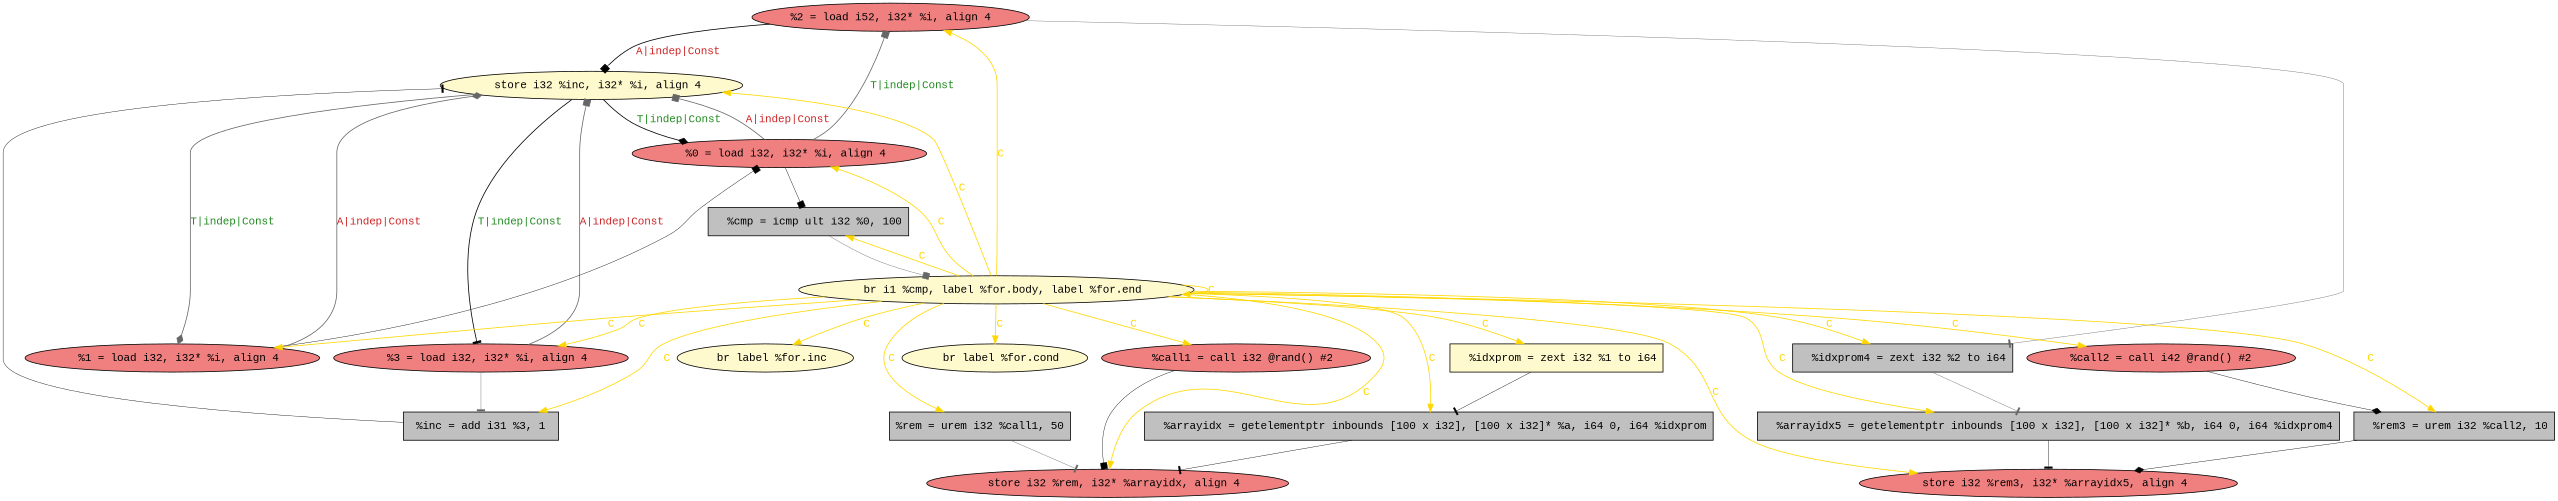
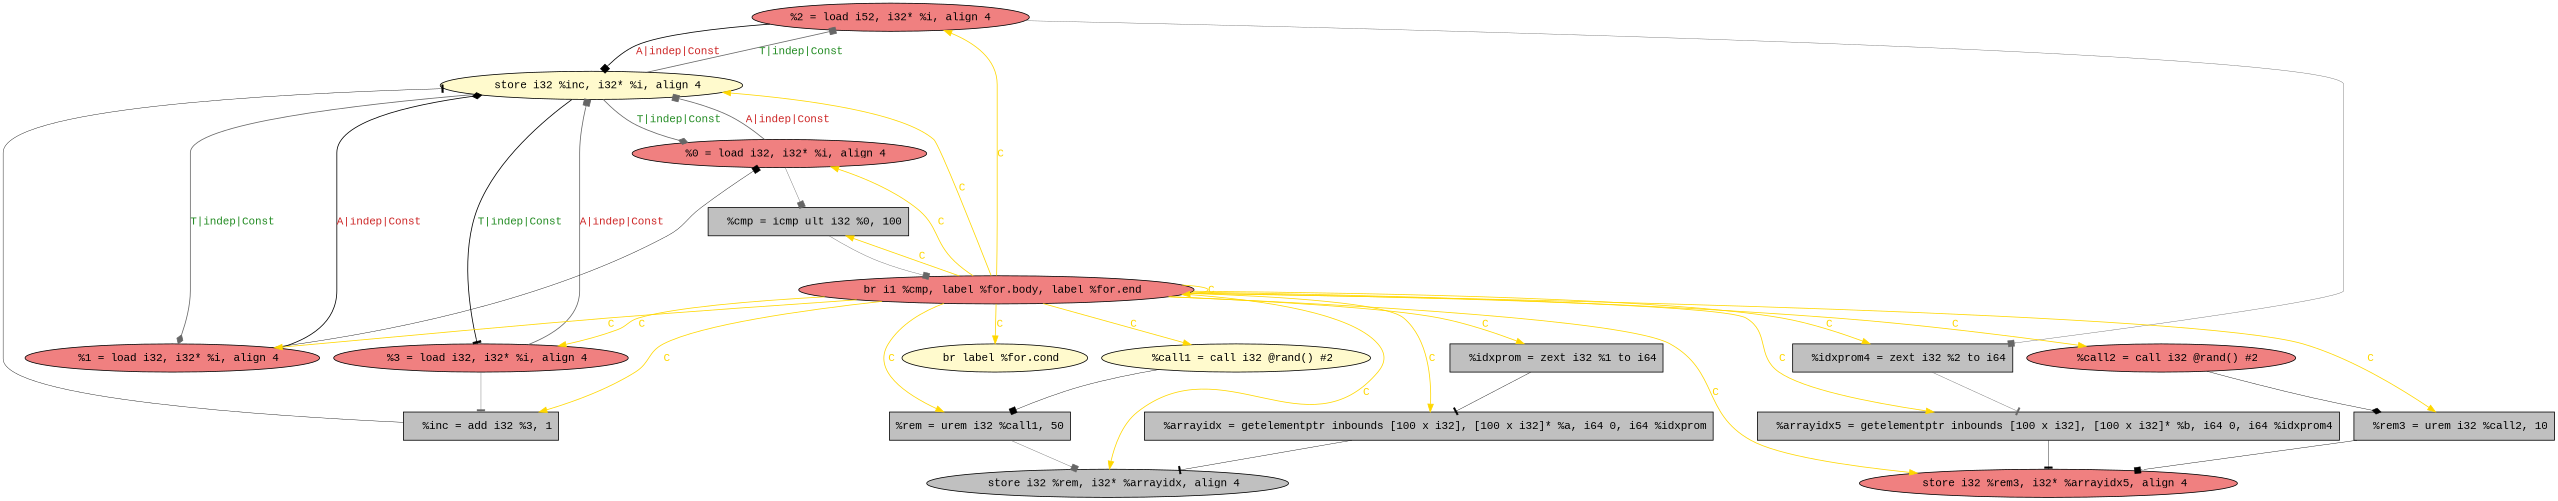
edge "%2 = load i52, i32* %i, align 4" -> "%idxprom4 = zext i32 %2 to i64": arrowhead tee -> box
edge "%0 = load i32, i32* %i, align 4" -> "%2 = load i52, i32* %i, align 4": now "store i32 %inc, i32* %i, align 4" -> "%2 = load i52, i32* %i, align 4"
edge "store i32 %inc, i32* %i, align 4" -> "%0 = load i32, i32* %i, align 4": color black -> gray40
edge "%0 = load i32, i32* %i, align 4" -> "%cmp = icmp ult i32 %0, 100": color black -> gray40
edge "%1 = load i32, i32* %i, align 4" -> "store i32 %inc, i32* %i, align 4": color gray40 -> black
node "br i1 %cmp, label %for.body, label %for.end": fillcolor lemonchiffon -> lightcoral
node "br label %for.inc": removed
node "%call1 = call i32 @rand() #2": fillcolor lightcoral -> lemonchiffon
node "%idxprom = zext i32 %1 to i64": fillcolor lemonchiffon -> grey
node "%call2 = call i42 @rand() #2": label "%call2 = call i42 @rand() #2" -> "%call2 = call i32 @rand() #2"
edge "%call1 = call i32 @rand() #2" -> "store i32 %rem, i32* %arrayidx, align 4": now "%call1 = call i32 @rand() #2" -> "%rem = urem i32 %call1, 50"
node "%inc = add i31 %3, 1": label "%inc = add i31 %3, 1" -> "%inc = add i32 %3, 1"
edge "%rem = urem i32 %call1, 50" -> "store i32 %rem, i32* %arrayidx, align 4": arrowhead tee -> box
edge "%rem3 = urem i32 %call2, 10" -> "store i32 %rem3, i32* %arrayidx5, align 4": arrowhead diamond -> box
node "store i32 %rem, i32* %arrayidx, align 4": fillcolor lightcoral -> grey
